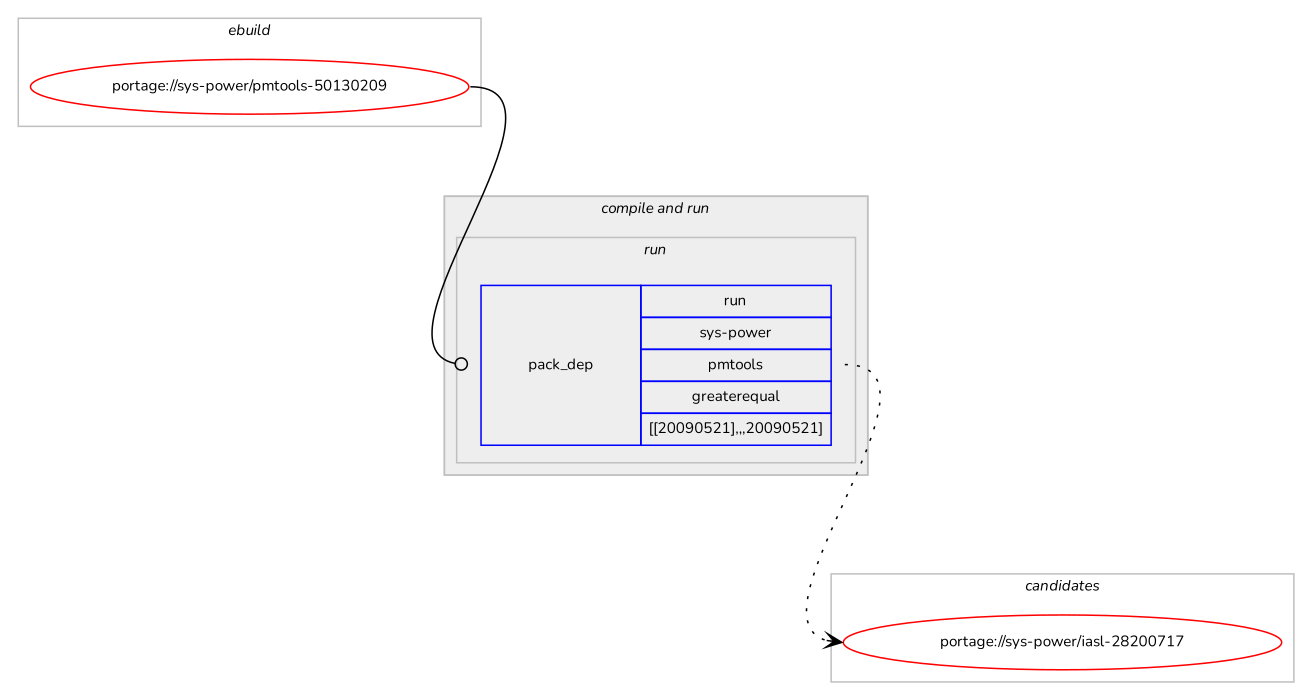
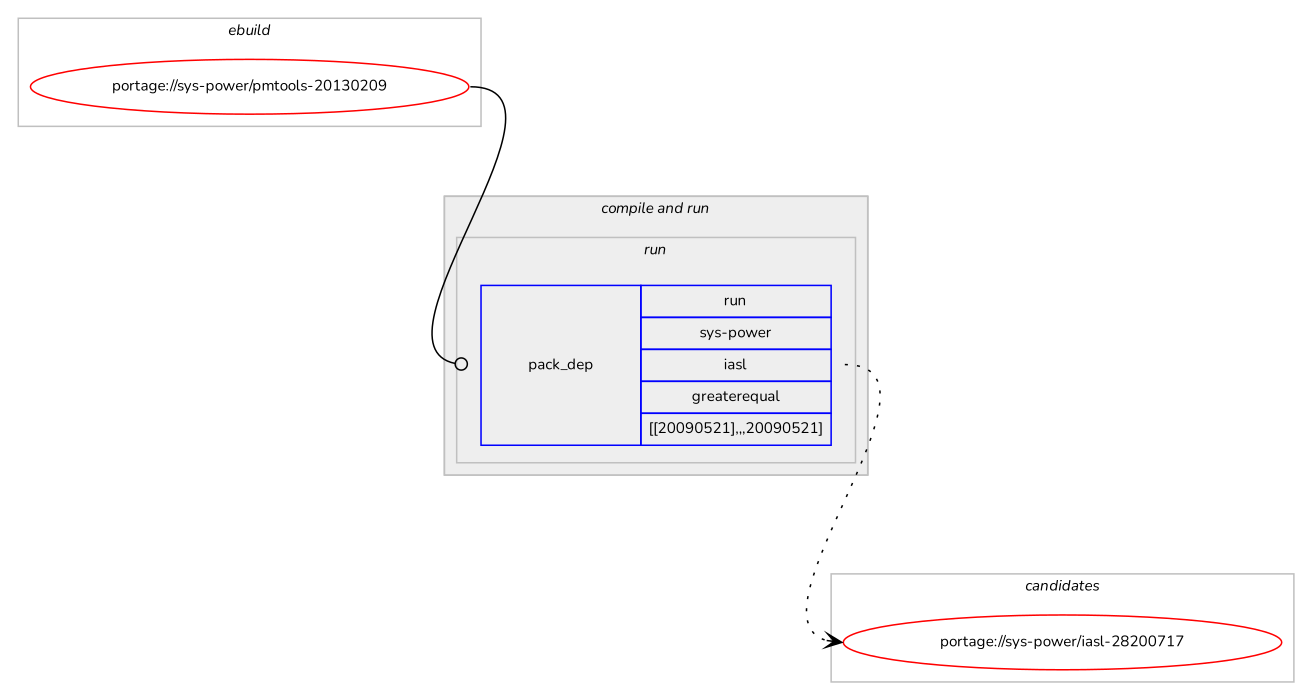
node "portage://sys-power/pmtools-50130209": label "portage://sys-power/pmtools-50130209" -> "portage://sys-power/pmtools-20130209"
node "pack_dep": text "pmtools" -> "iasl"
